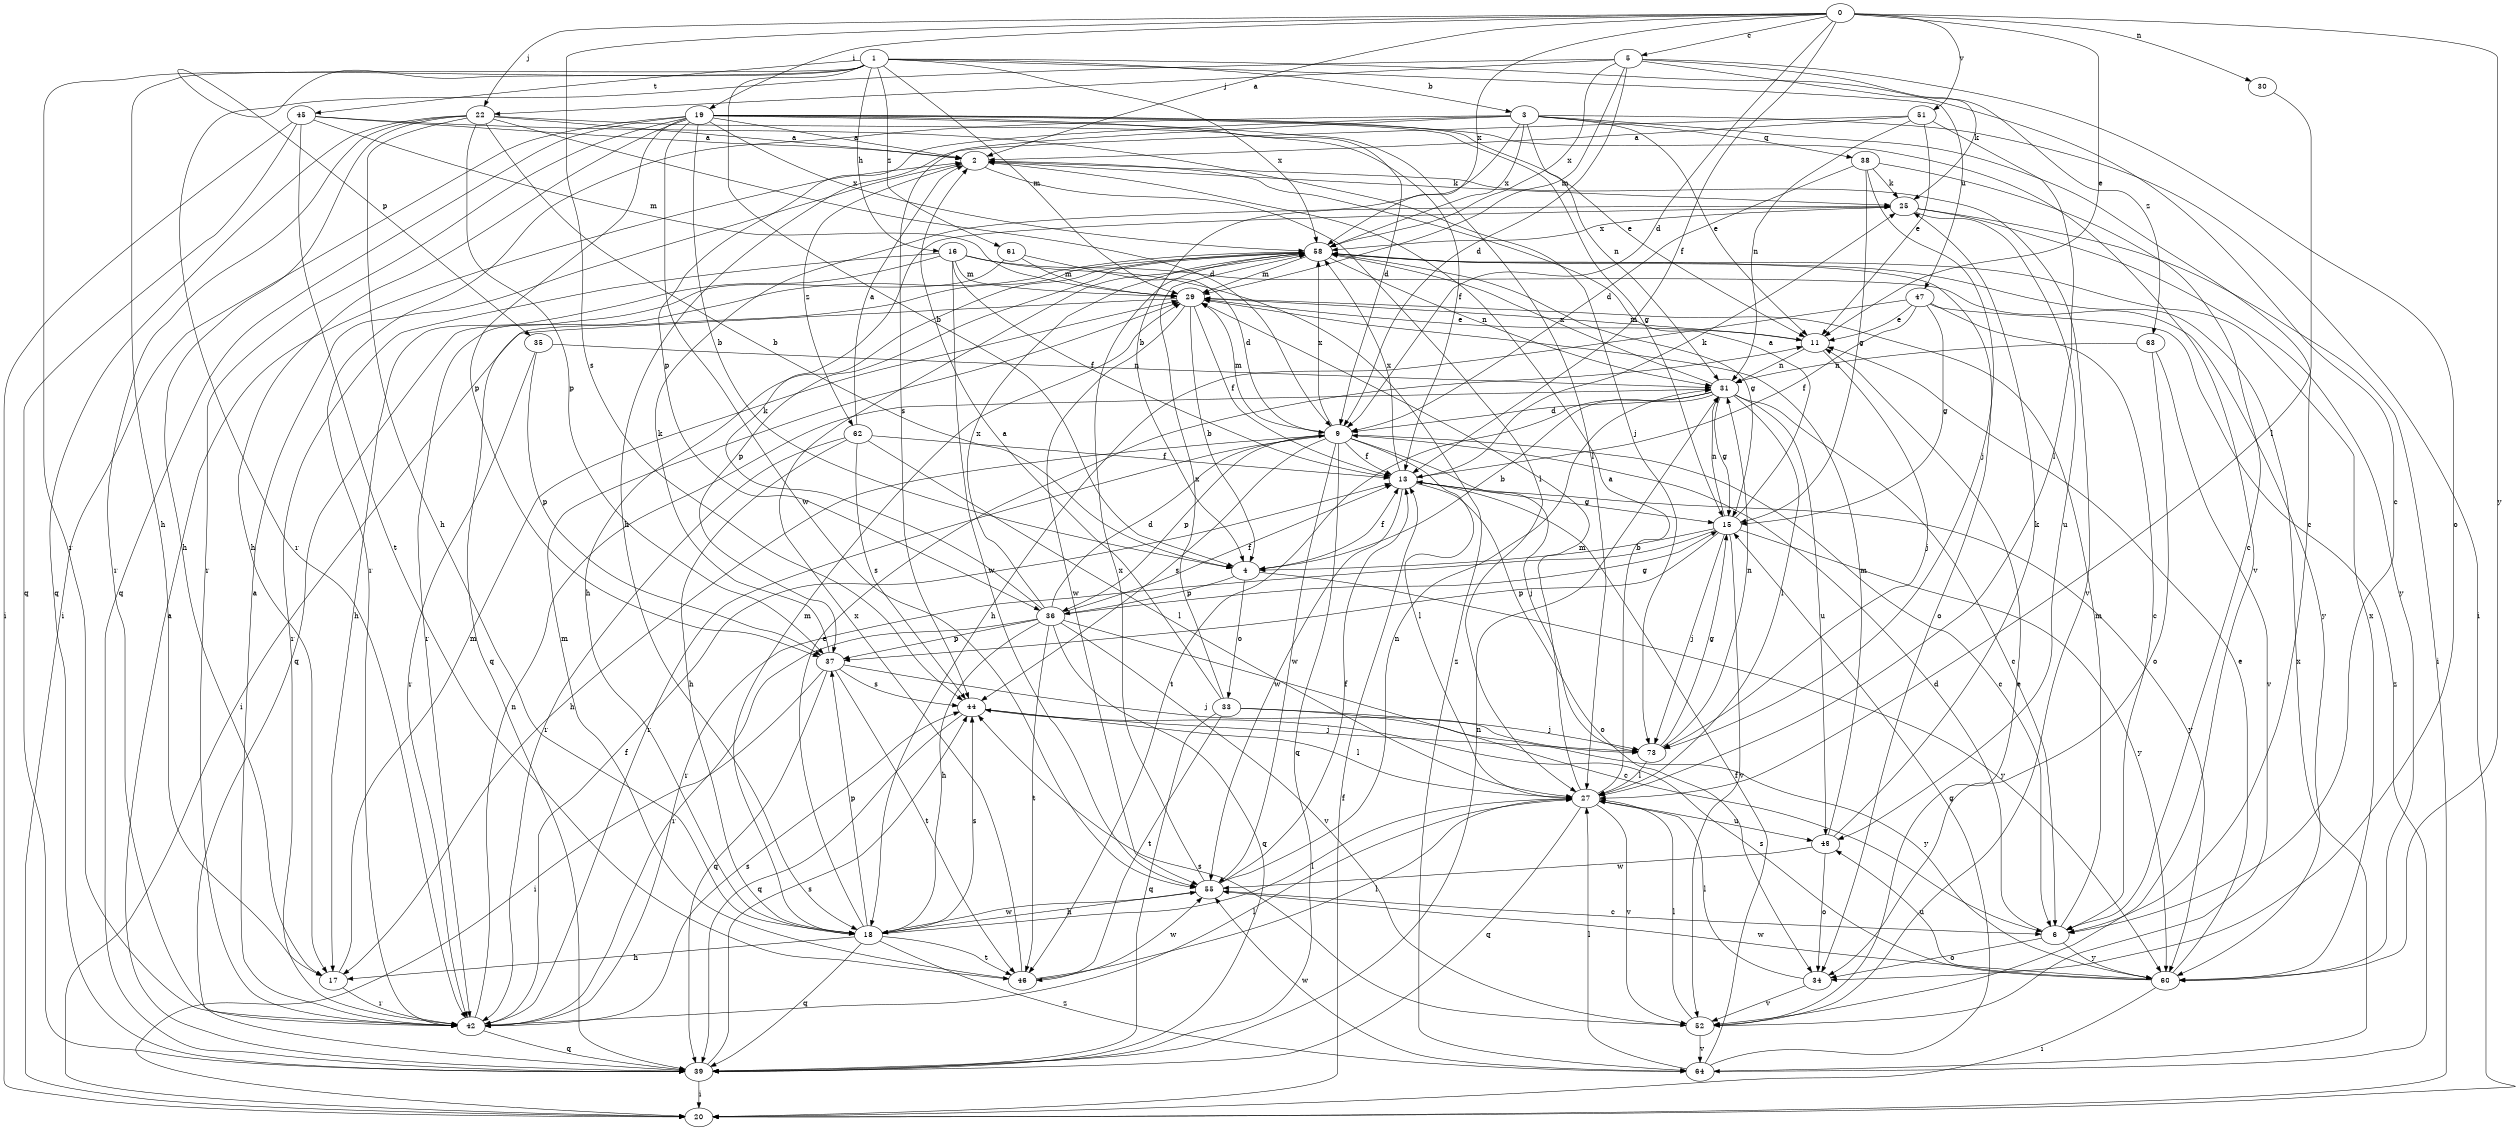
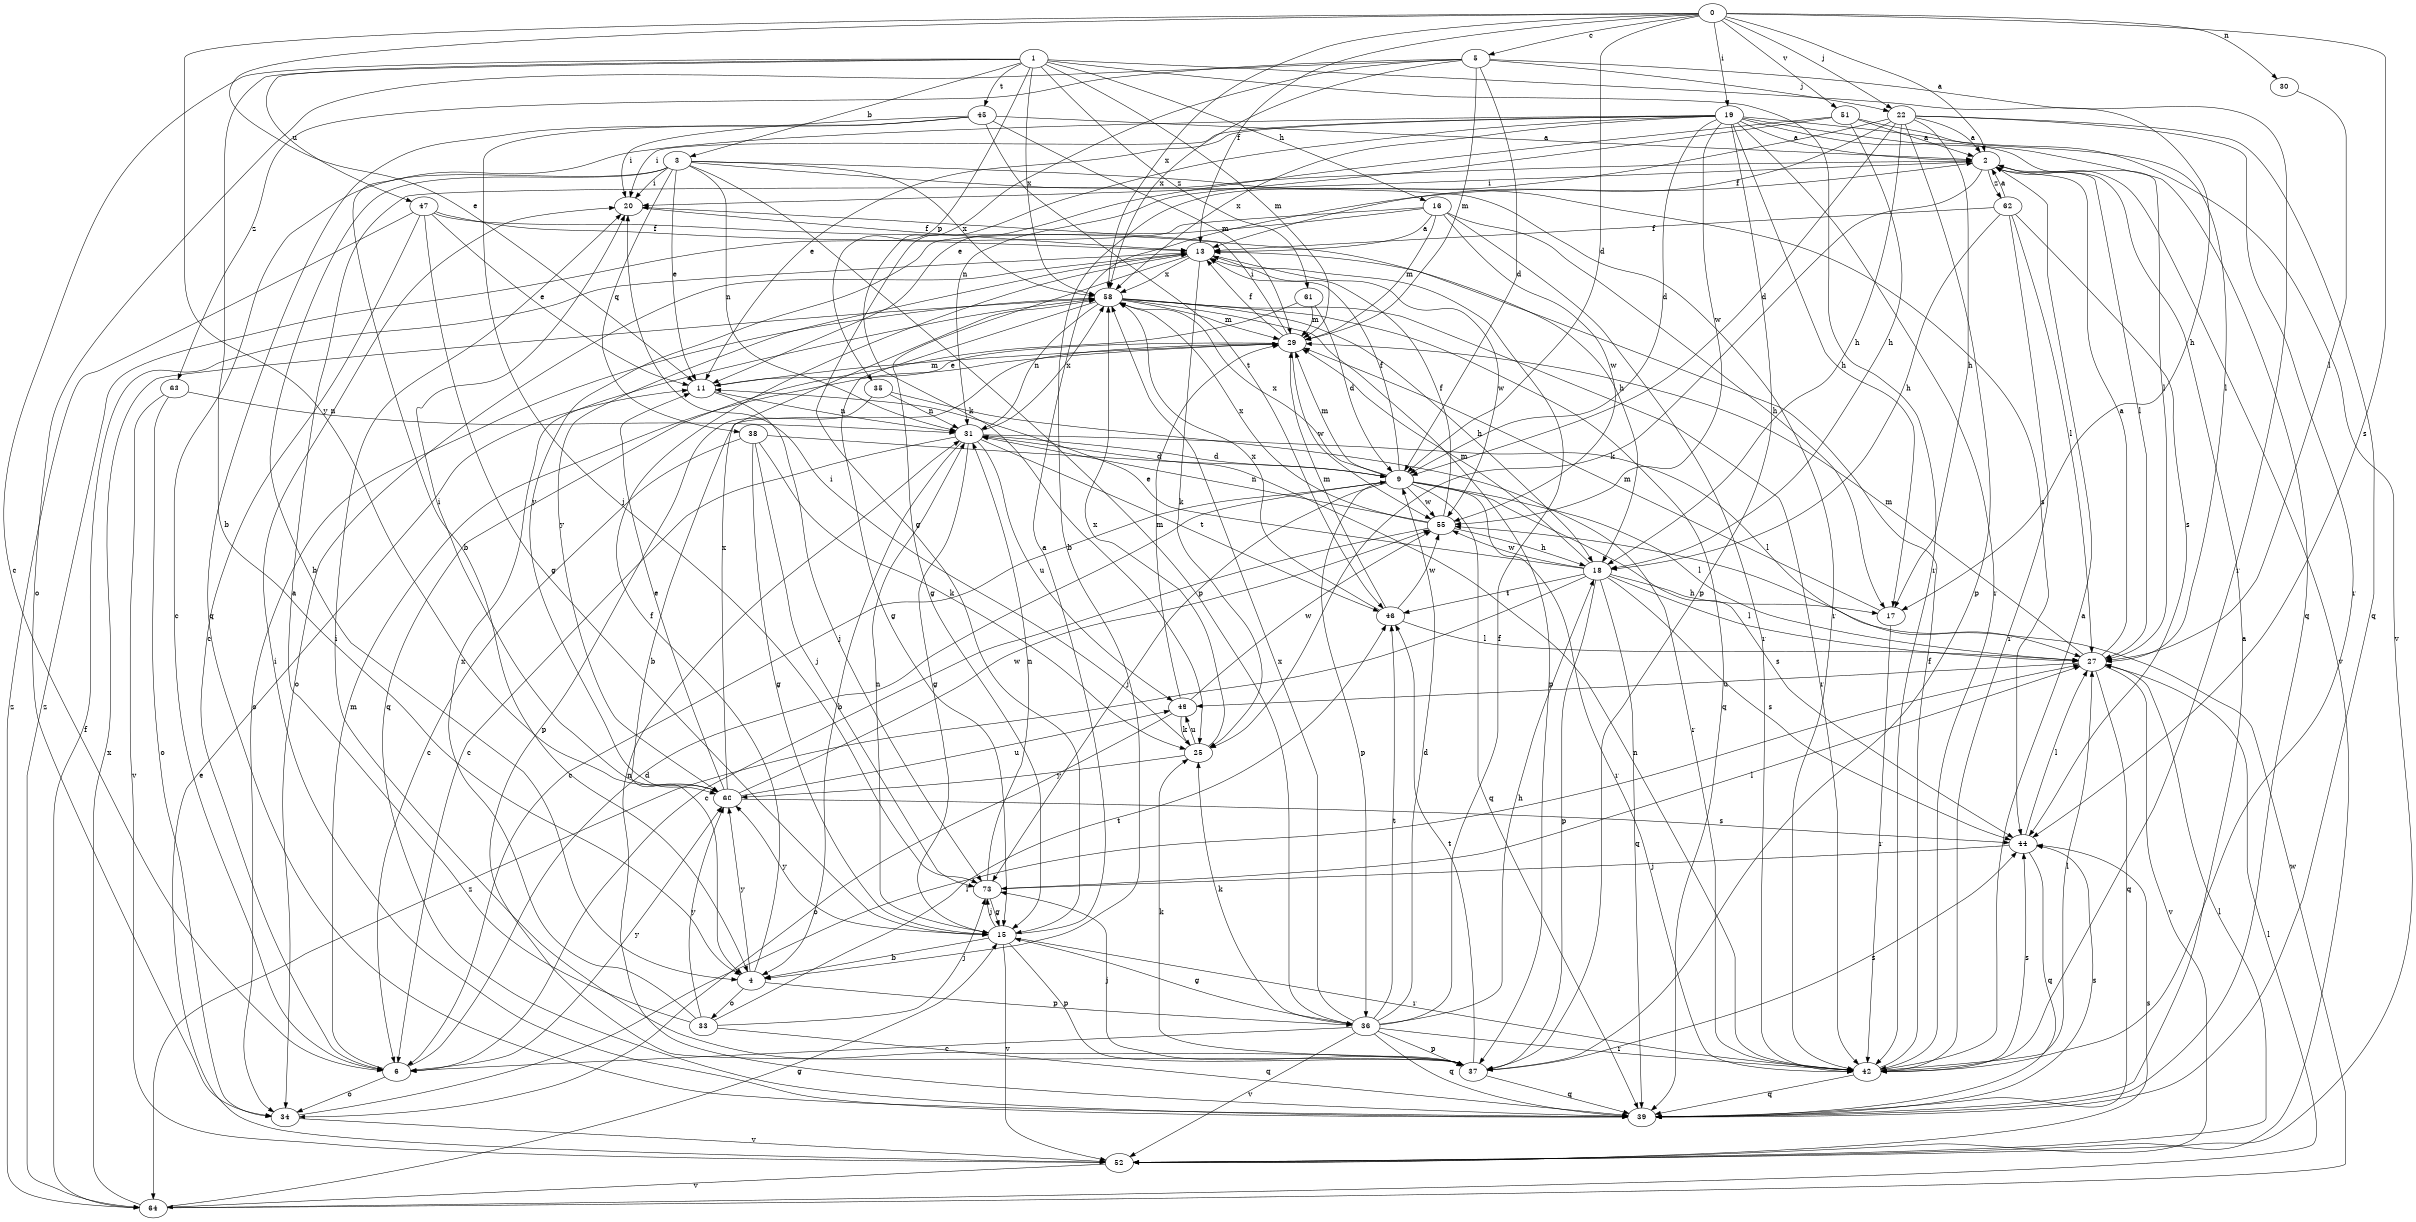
edge "2" -> "20": added, label "i"
edge "16" -> "13": label "f" -> "a"
edge "9" -> "17": removed, label "h"
